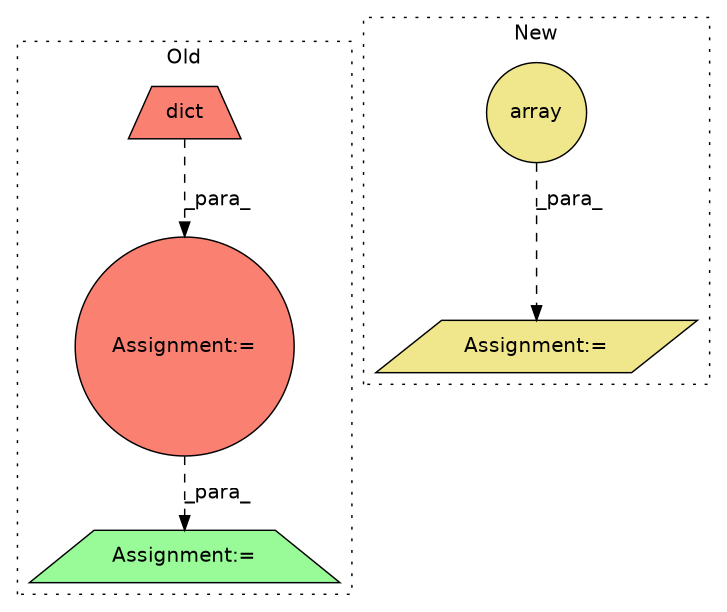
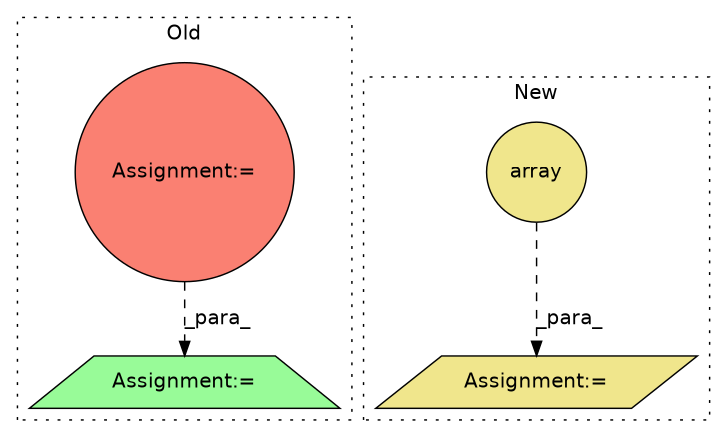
node "dict": removed
